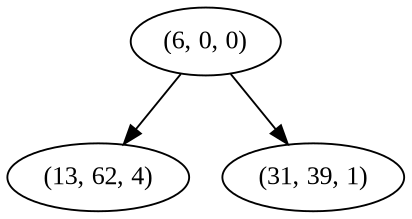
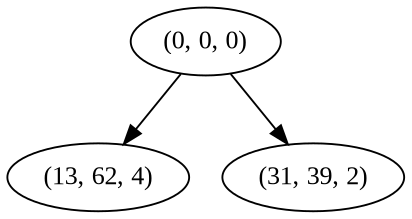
node "(6, 0, 0)": label "(6, 0, 0)" -> "(0, 0, 0)"
node "(31, 39, 1)": label "(31, 39, 1)" -> "(31, 39, 2)"
